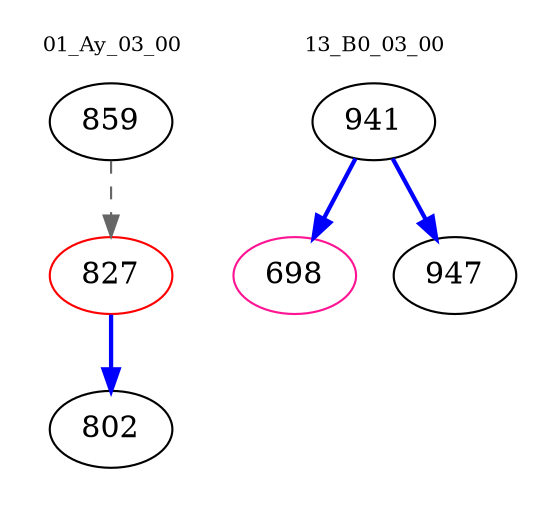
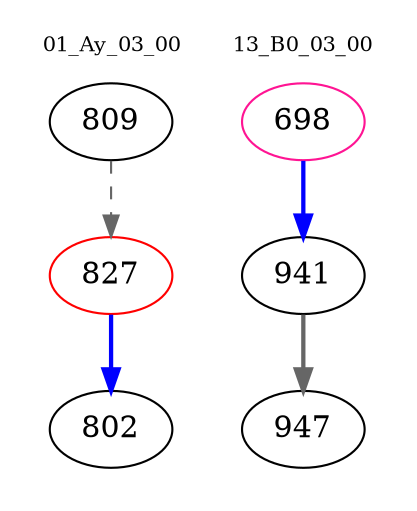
node "859": label "859" -> "809"
edge "941" -> "698": reversed
edge "941" -> "947": color blue -> gray40
